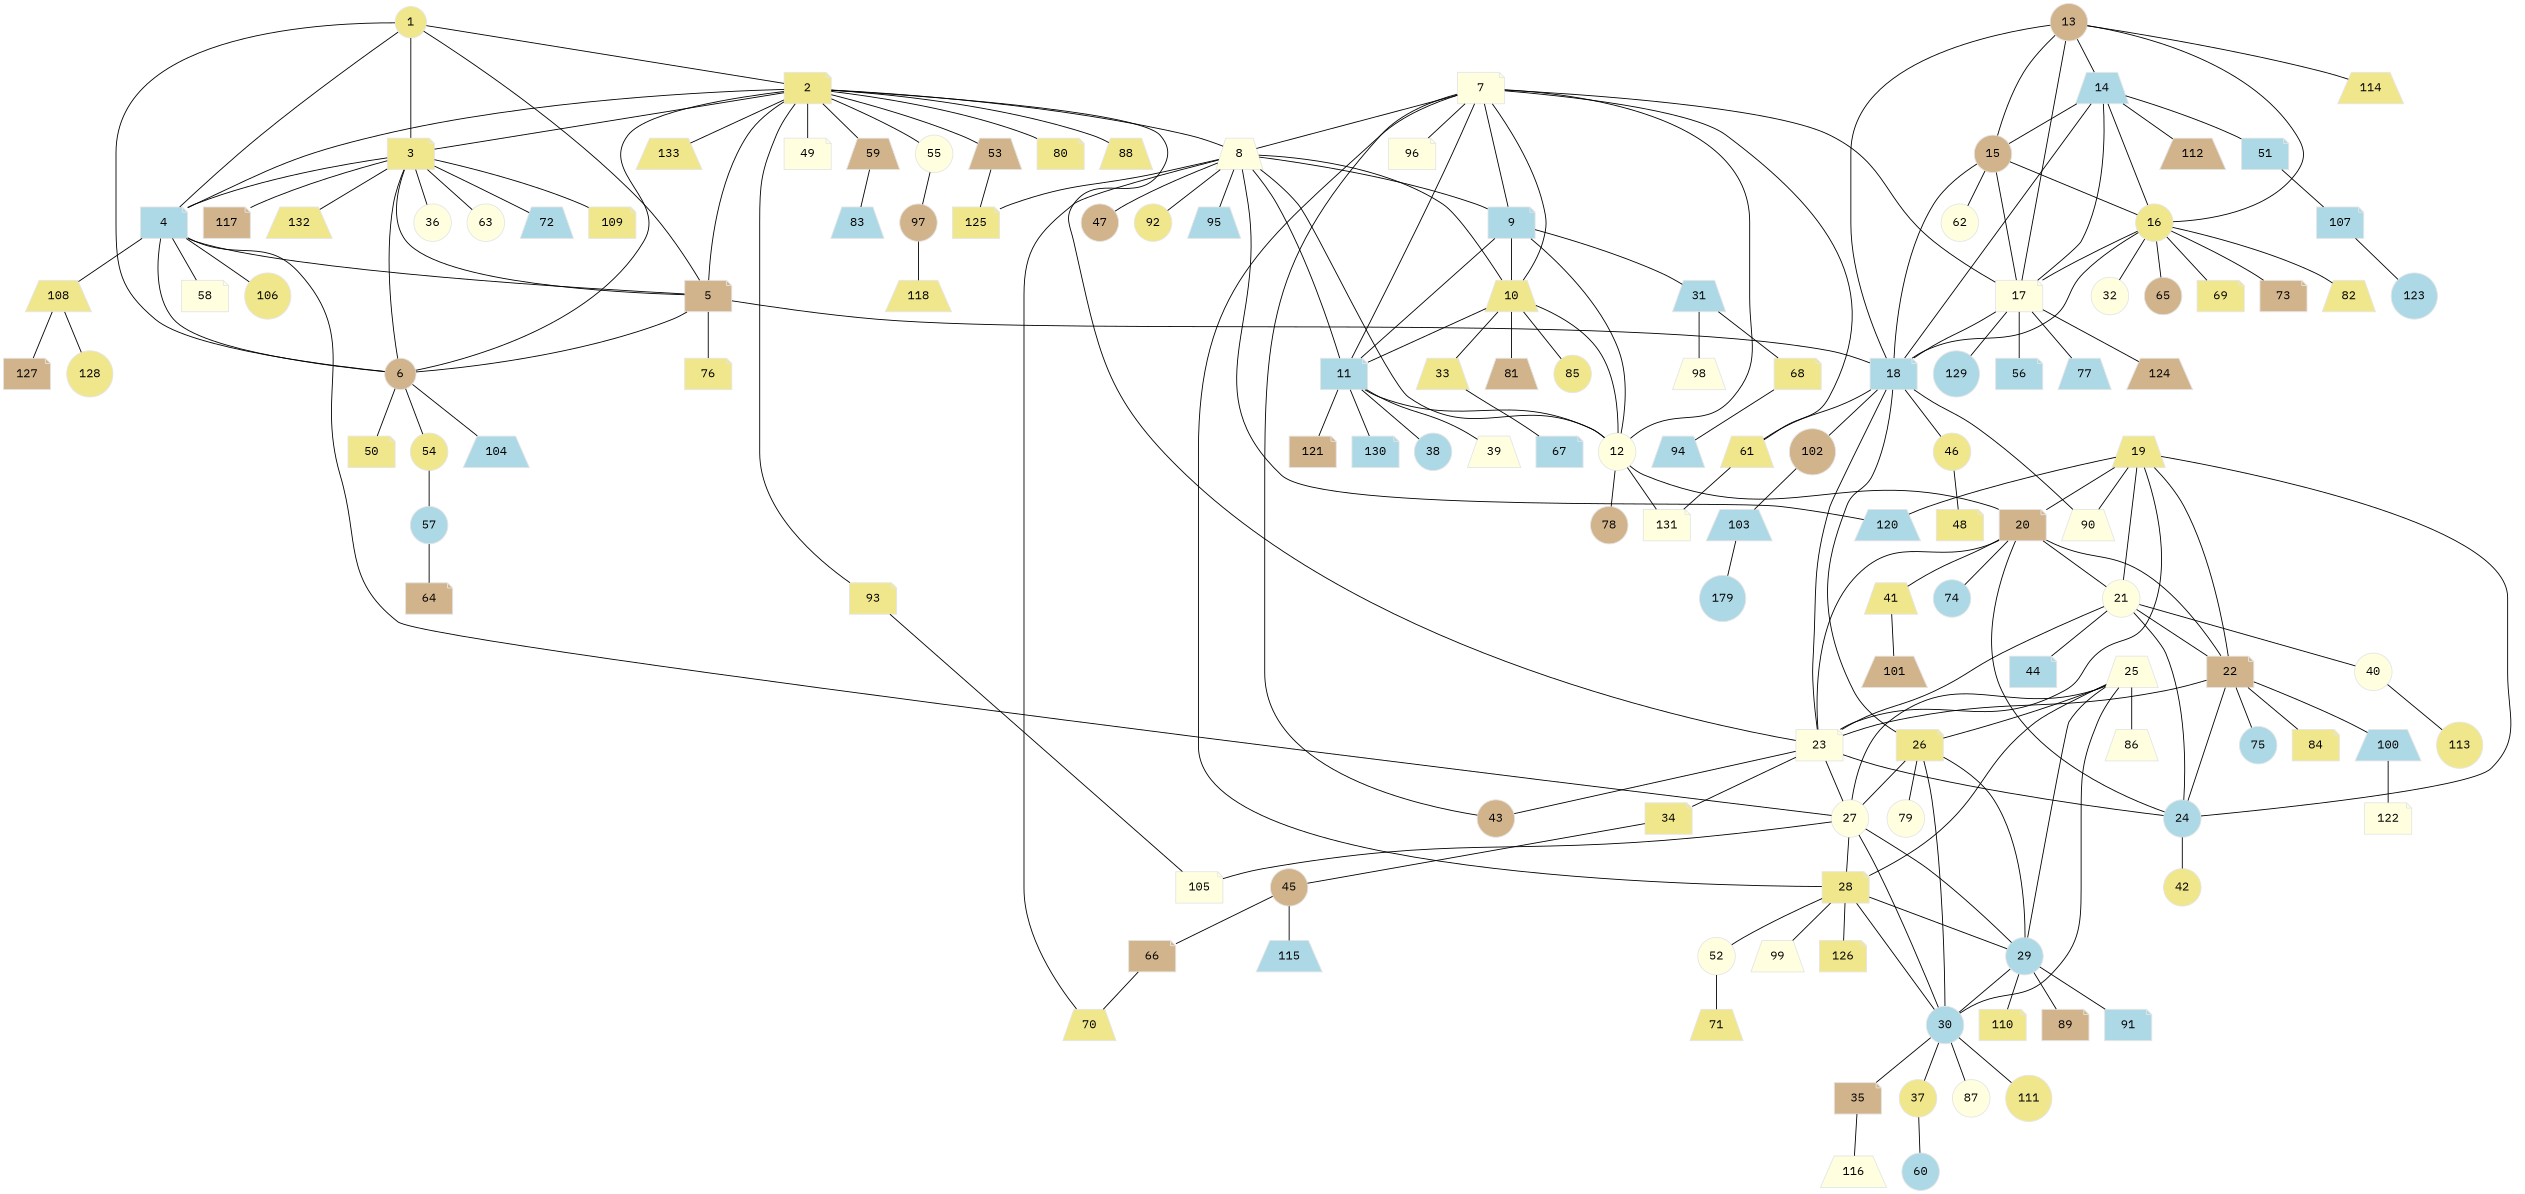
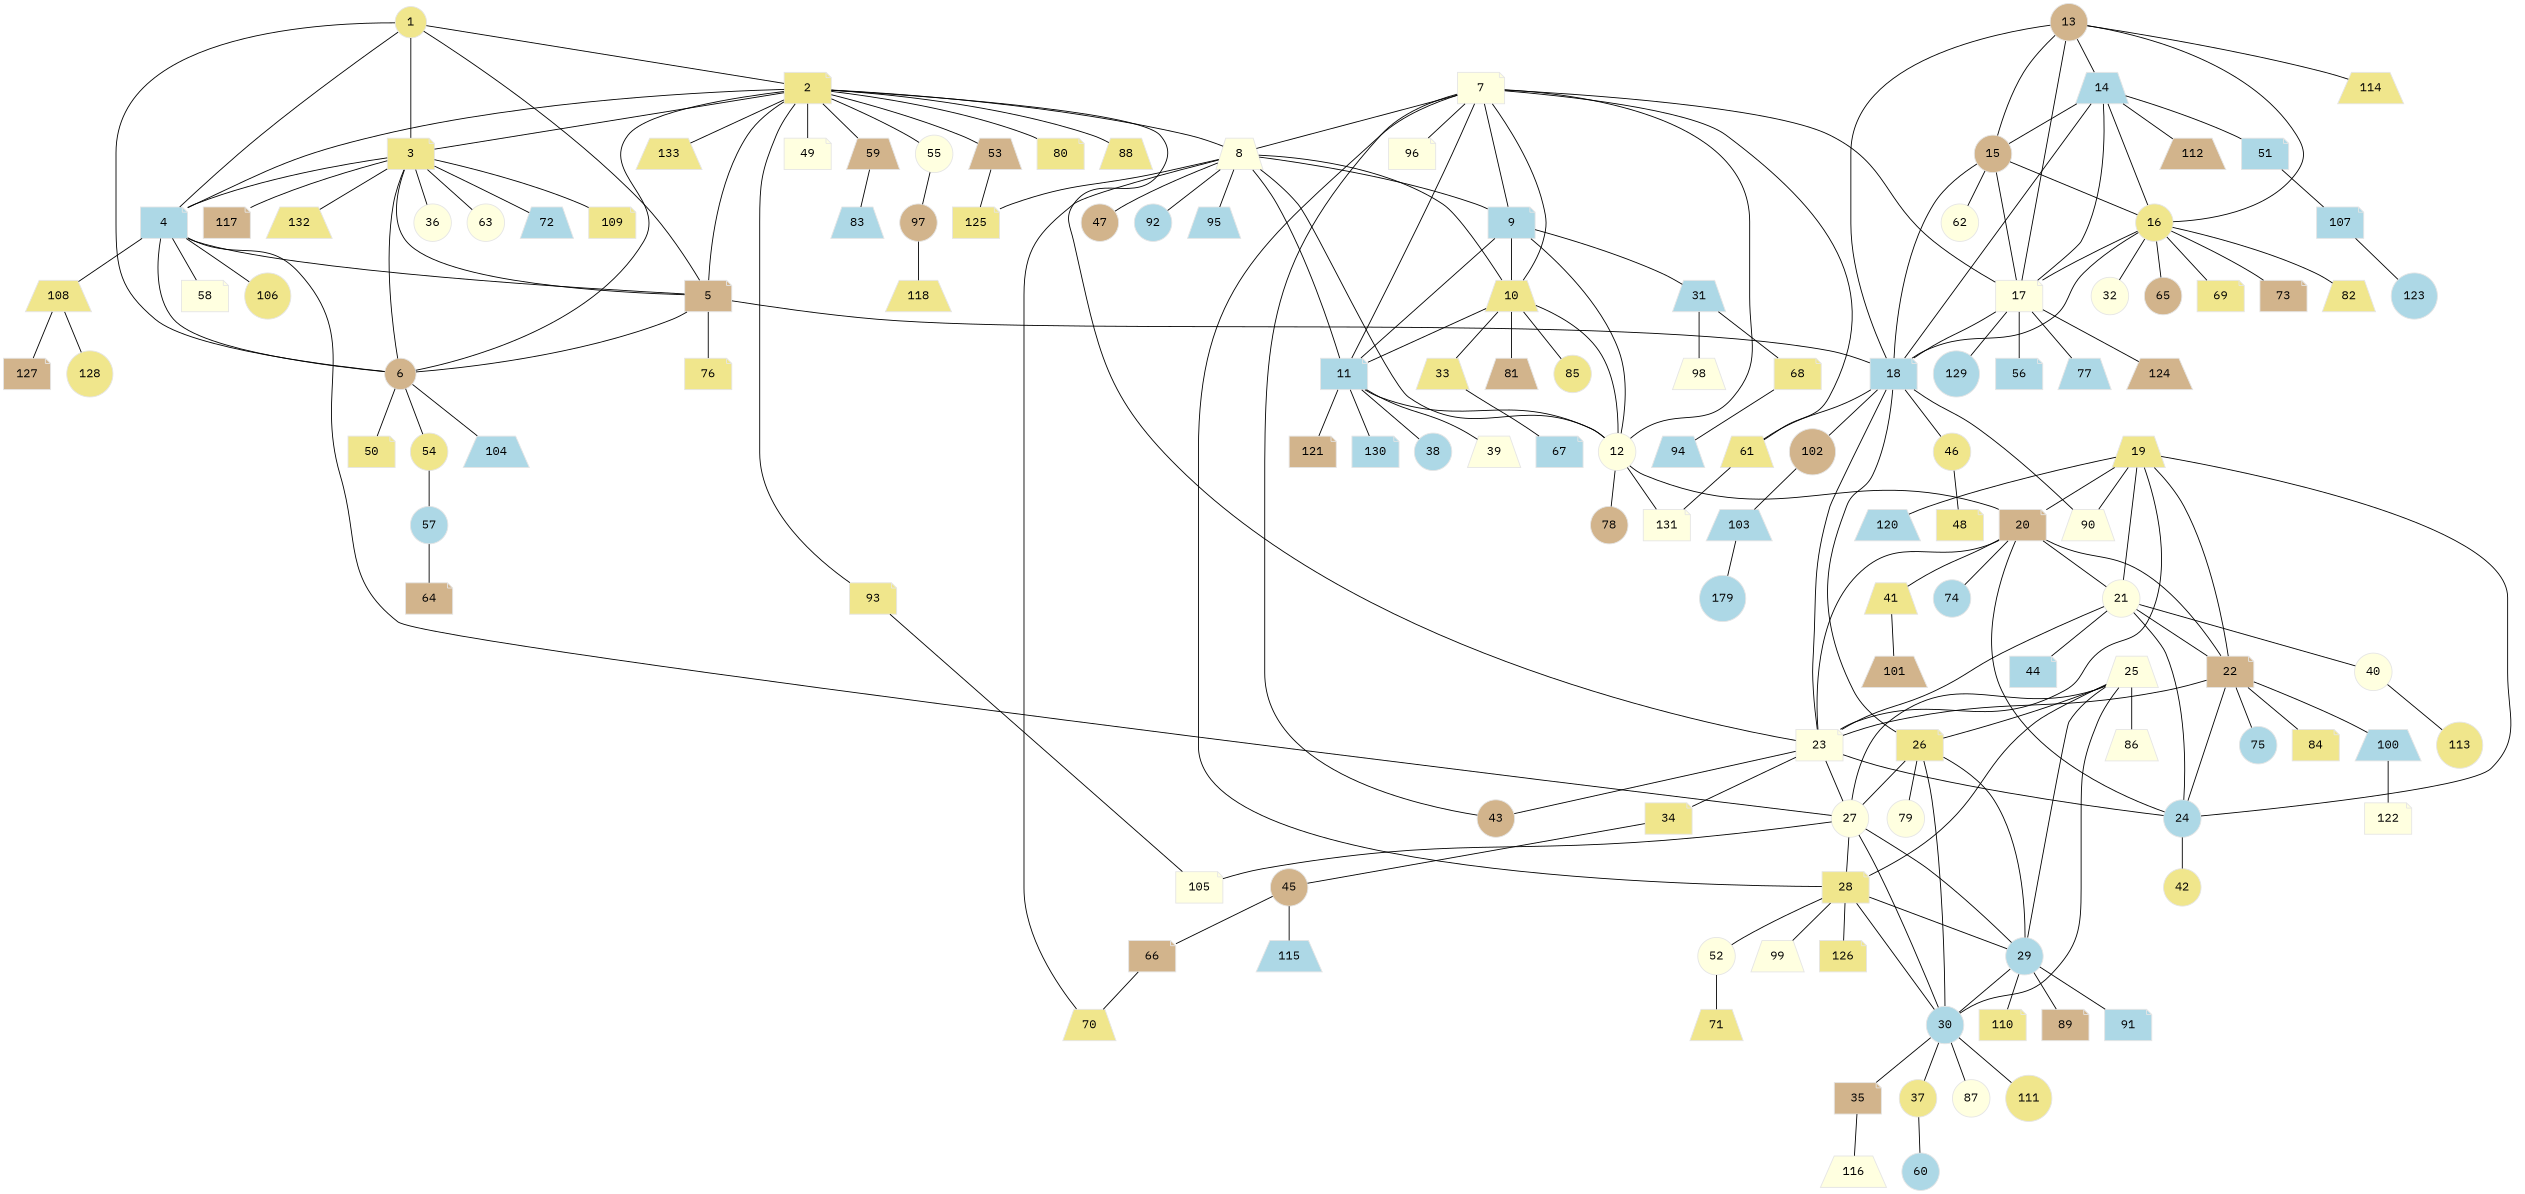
node "92": fillcolor khaki -> lightblue
edge "8" -- "120": removed
